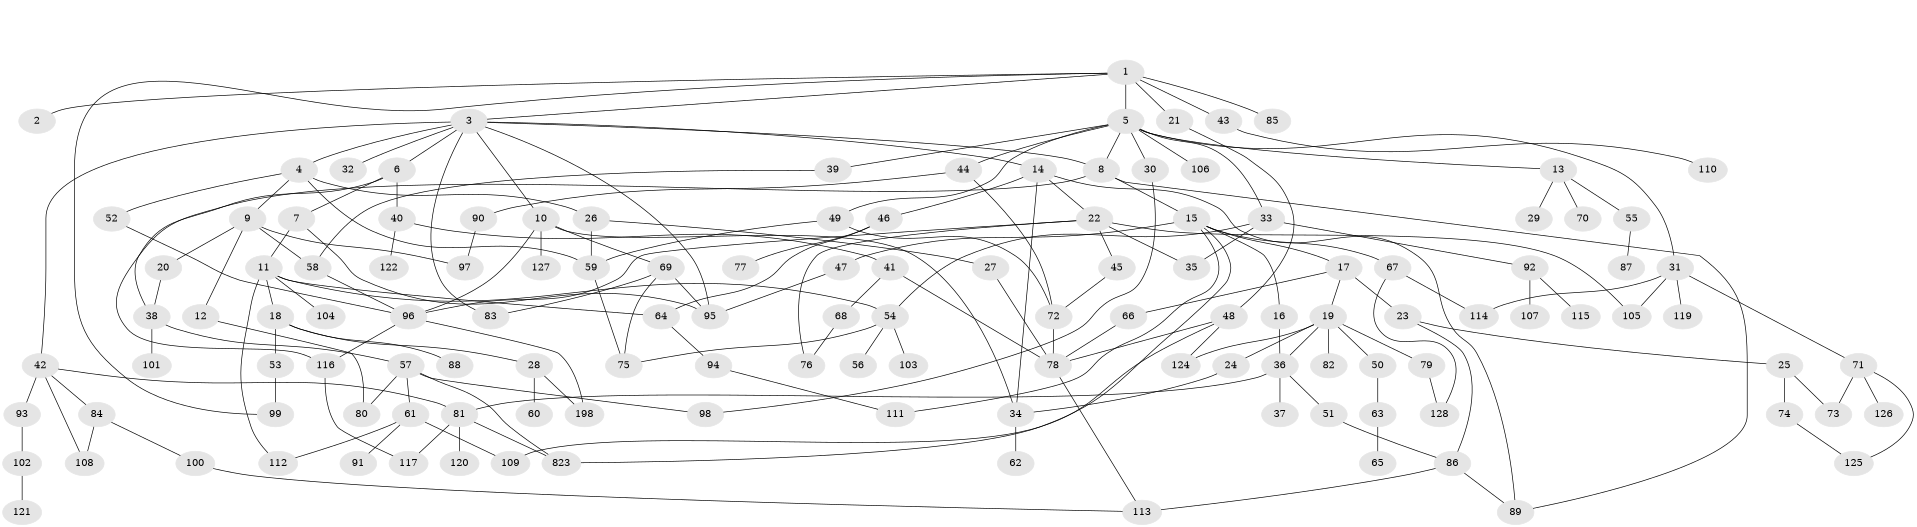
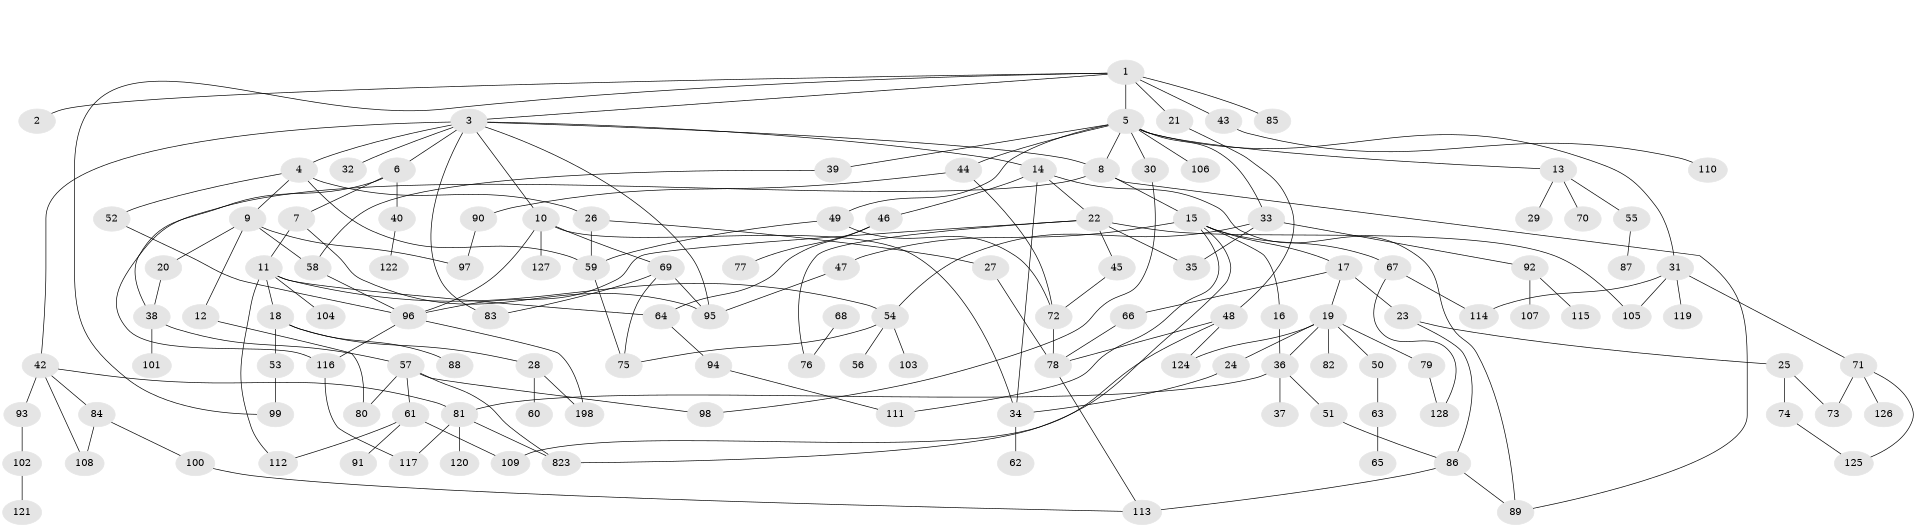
node "41": removed
